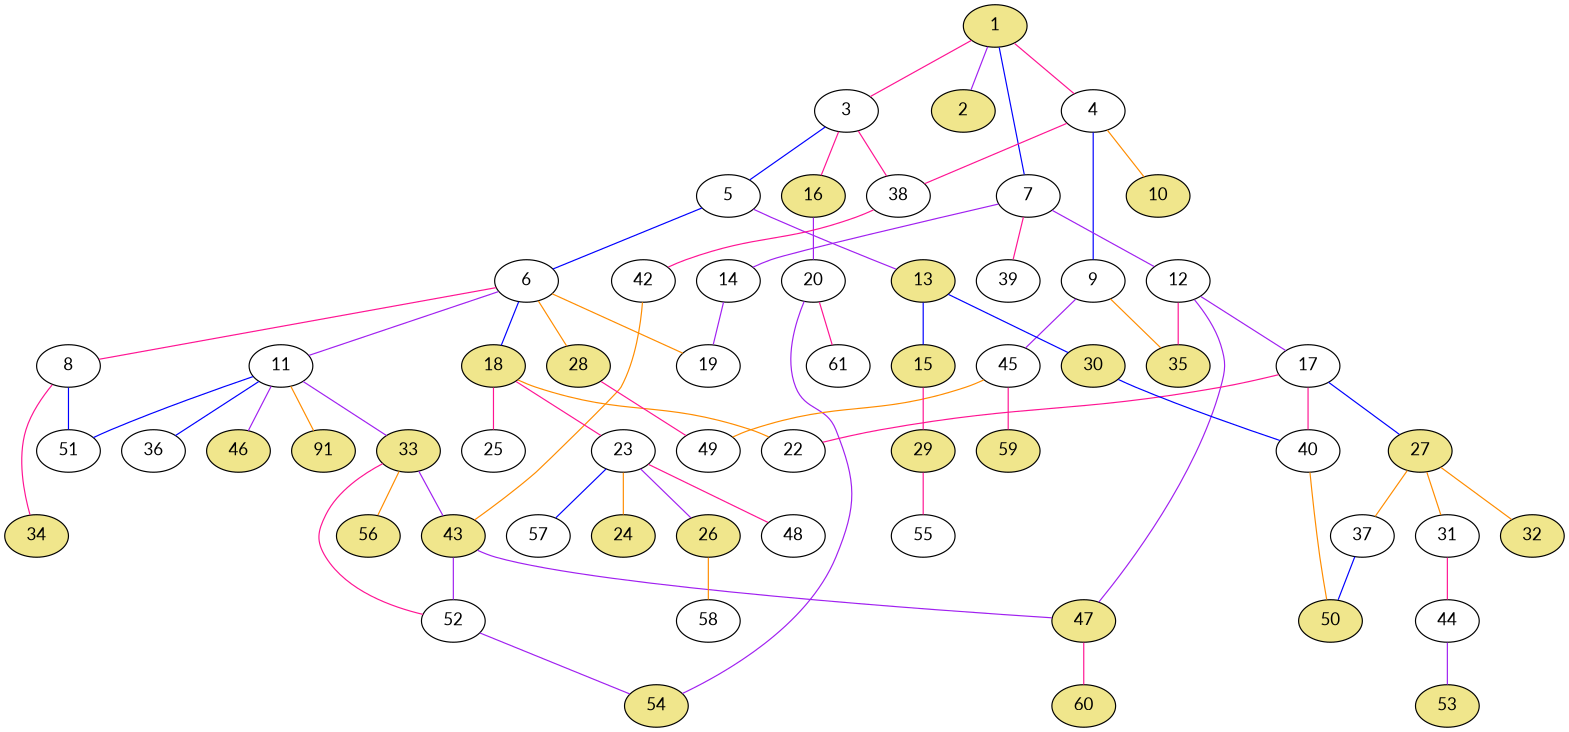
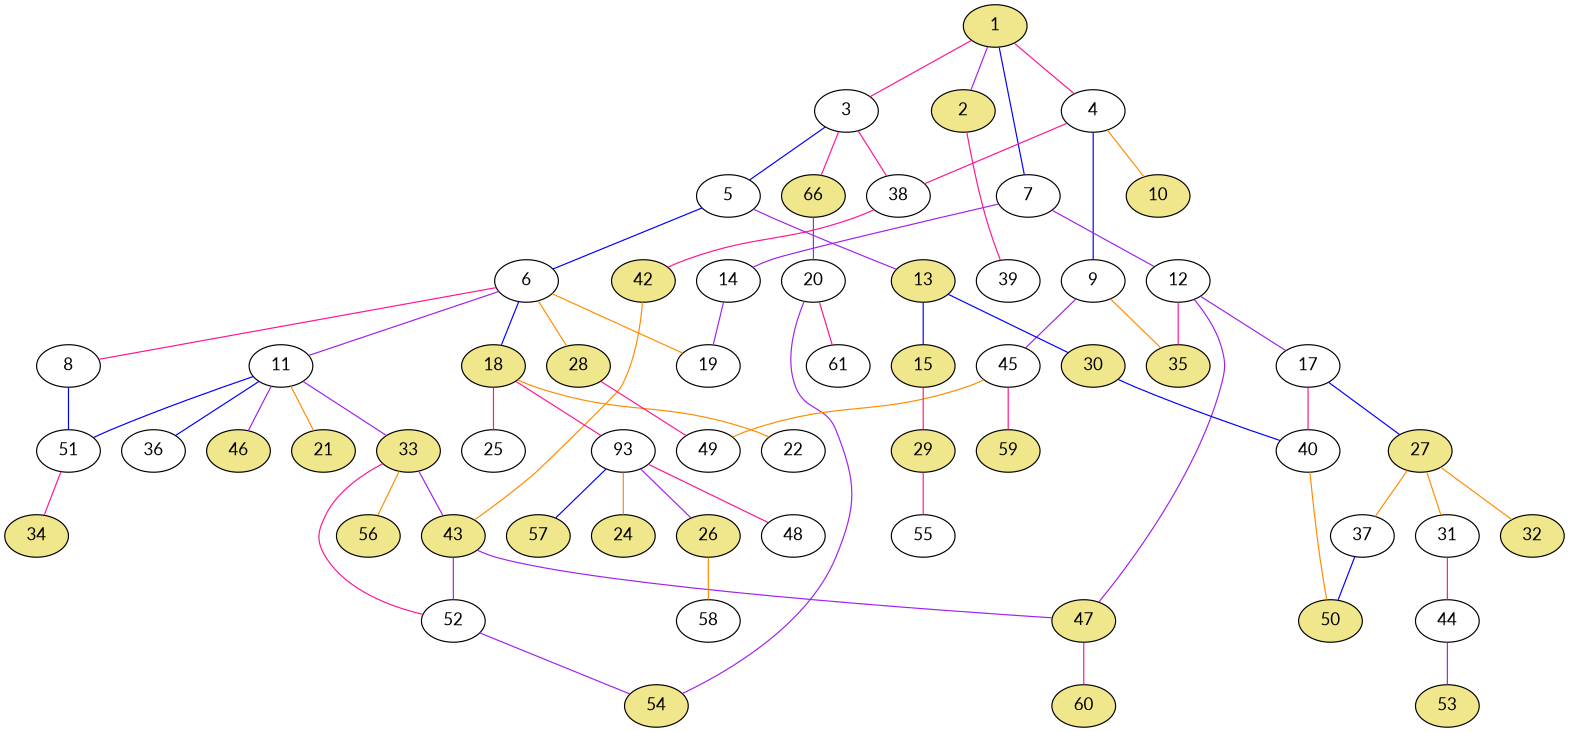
node "16": label "16" -> "66"
edge "7" -- "39": now "2" -- "39"
node "42": fillcolor white -> khaki
edge "17" -- "22": removed
edge "8" -- "34": now "51" -- "34"
node "91": label "91" -> "21"
node "23": label "23" -> "93"
node "57": fillcolor white -> khaki
